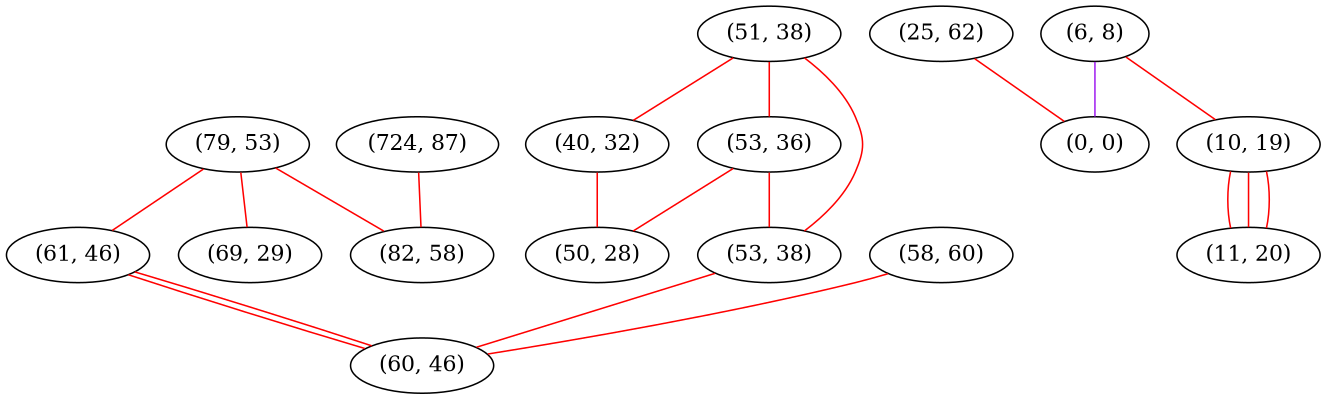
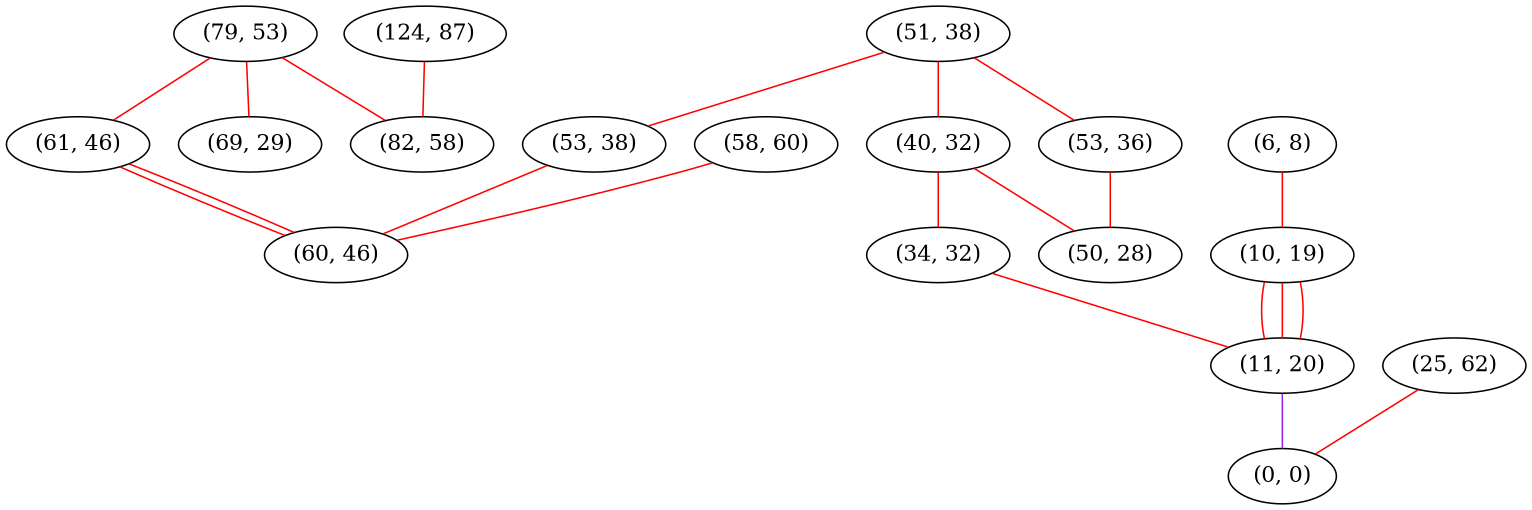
edge "(6, 8)" -- "(0, 0)": now "(11, 20)" -- "(0, 0)"
node "(724, 87)": label "(724, 87)" -> "(124, 87)"
edge "(53, 36)" -- "(53, 38)": removed
node "(34, 32)": added
